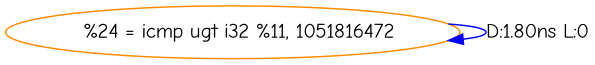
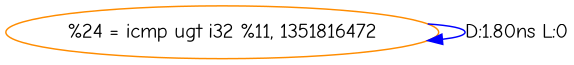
node "%24 = icmp ugt i32 %11, 1051816472": label "%24 = icmp ugt i32 %11, 1051816472" -> "%24 = icmp ugt i32 %11, 1351816472"
